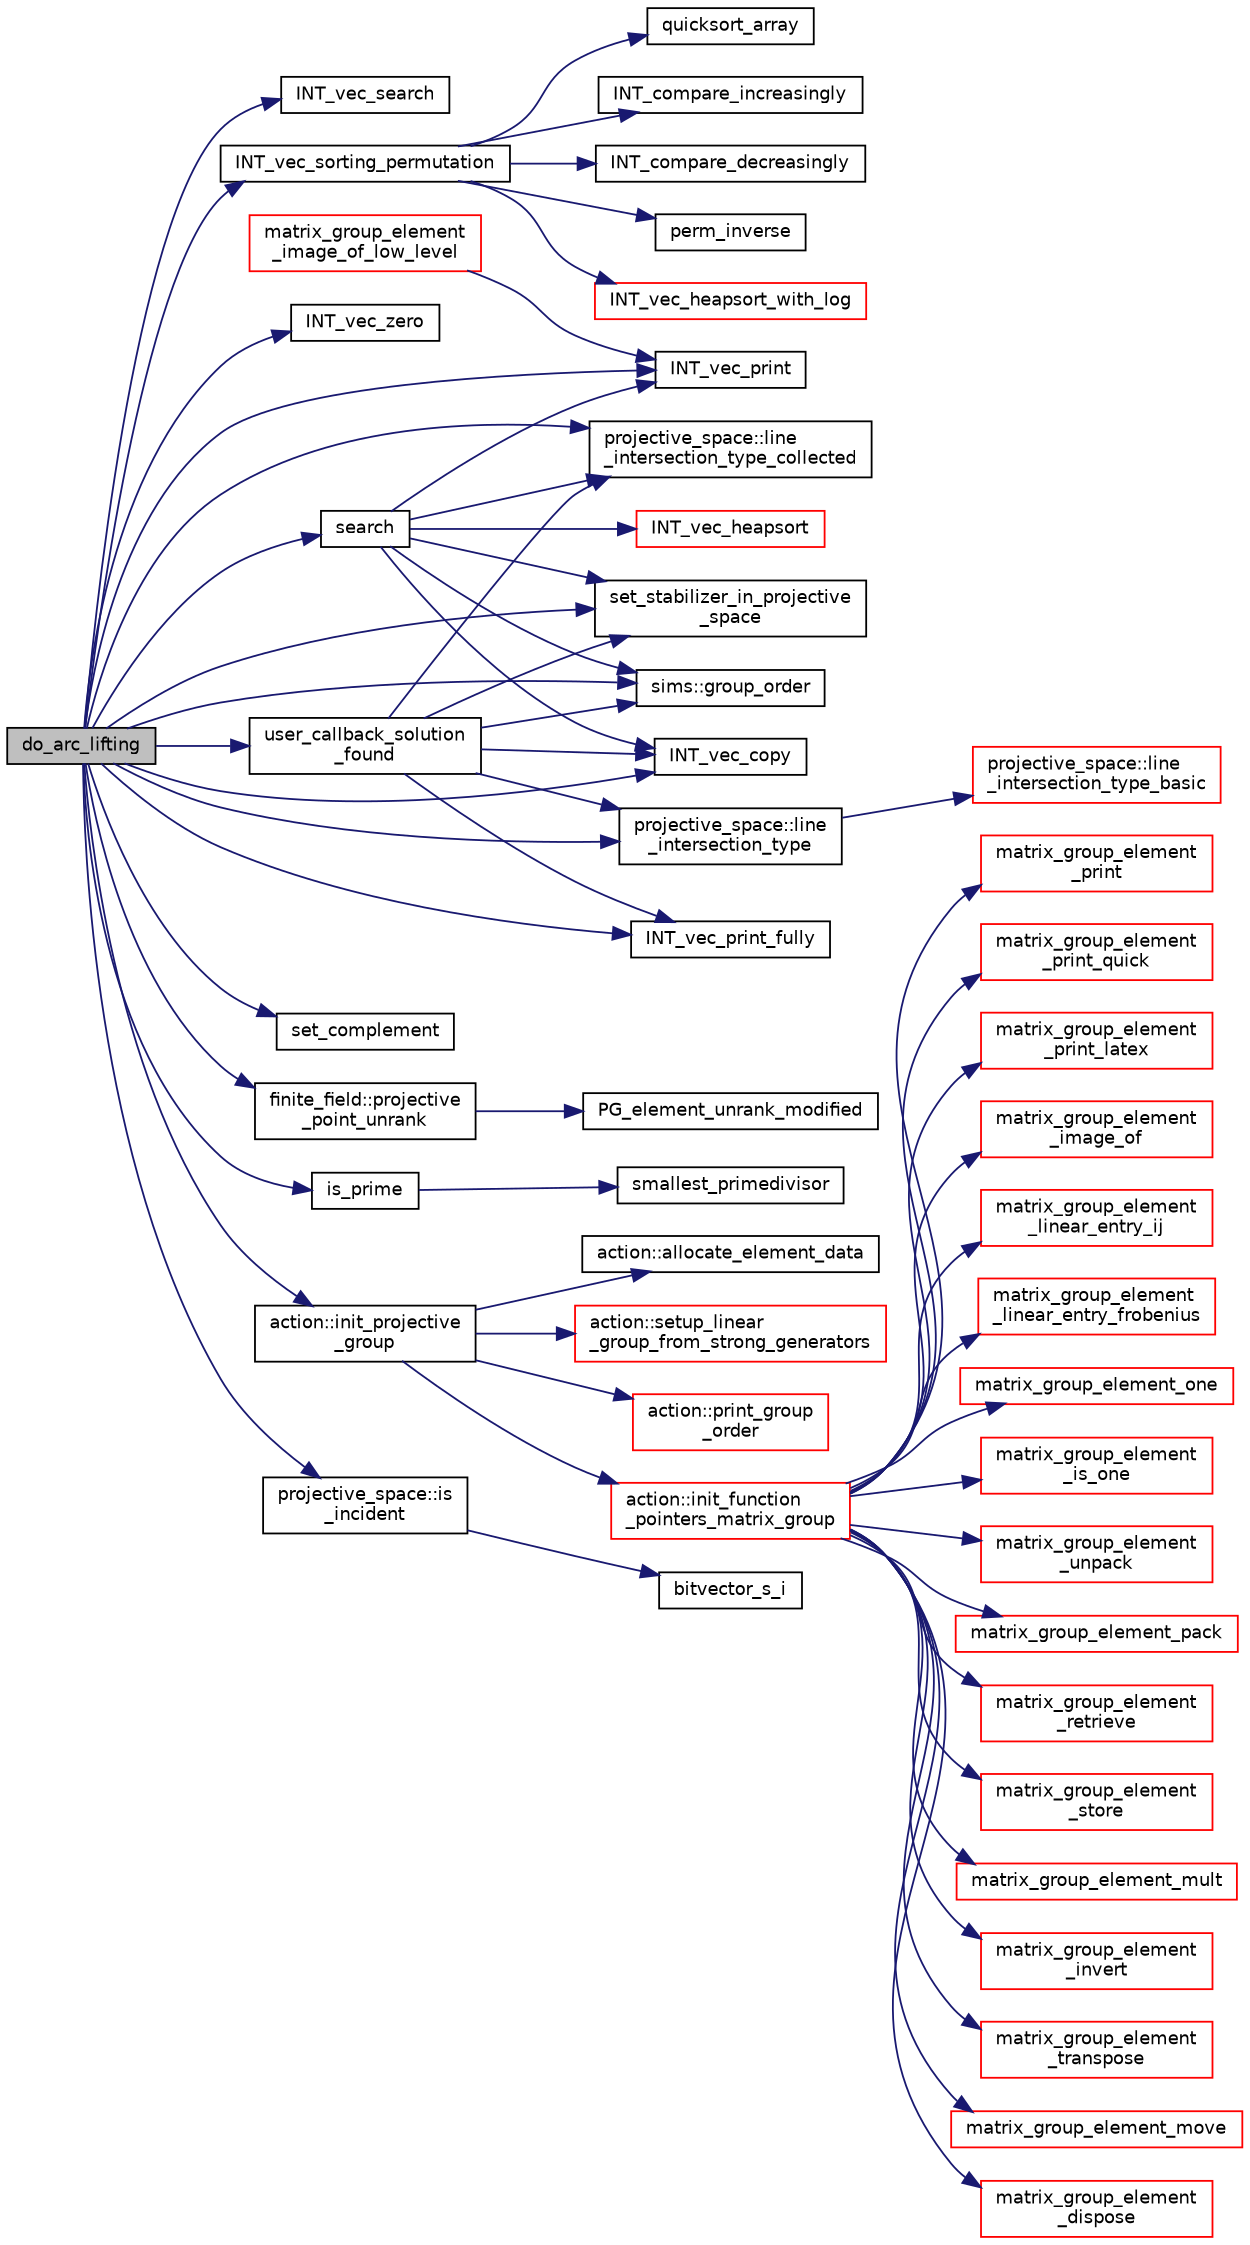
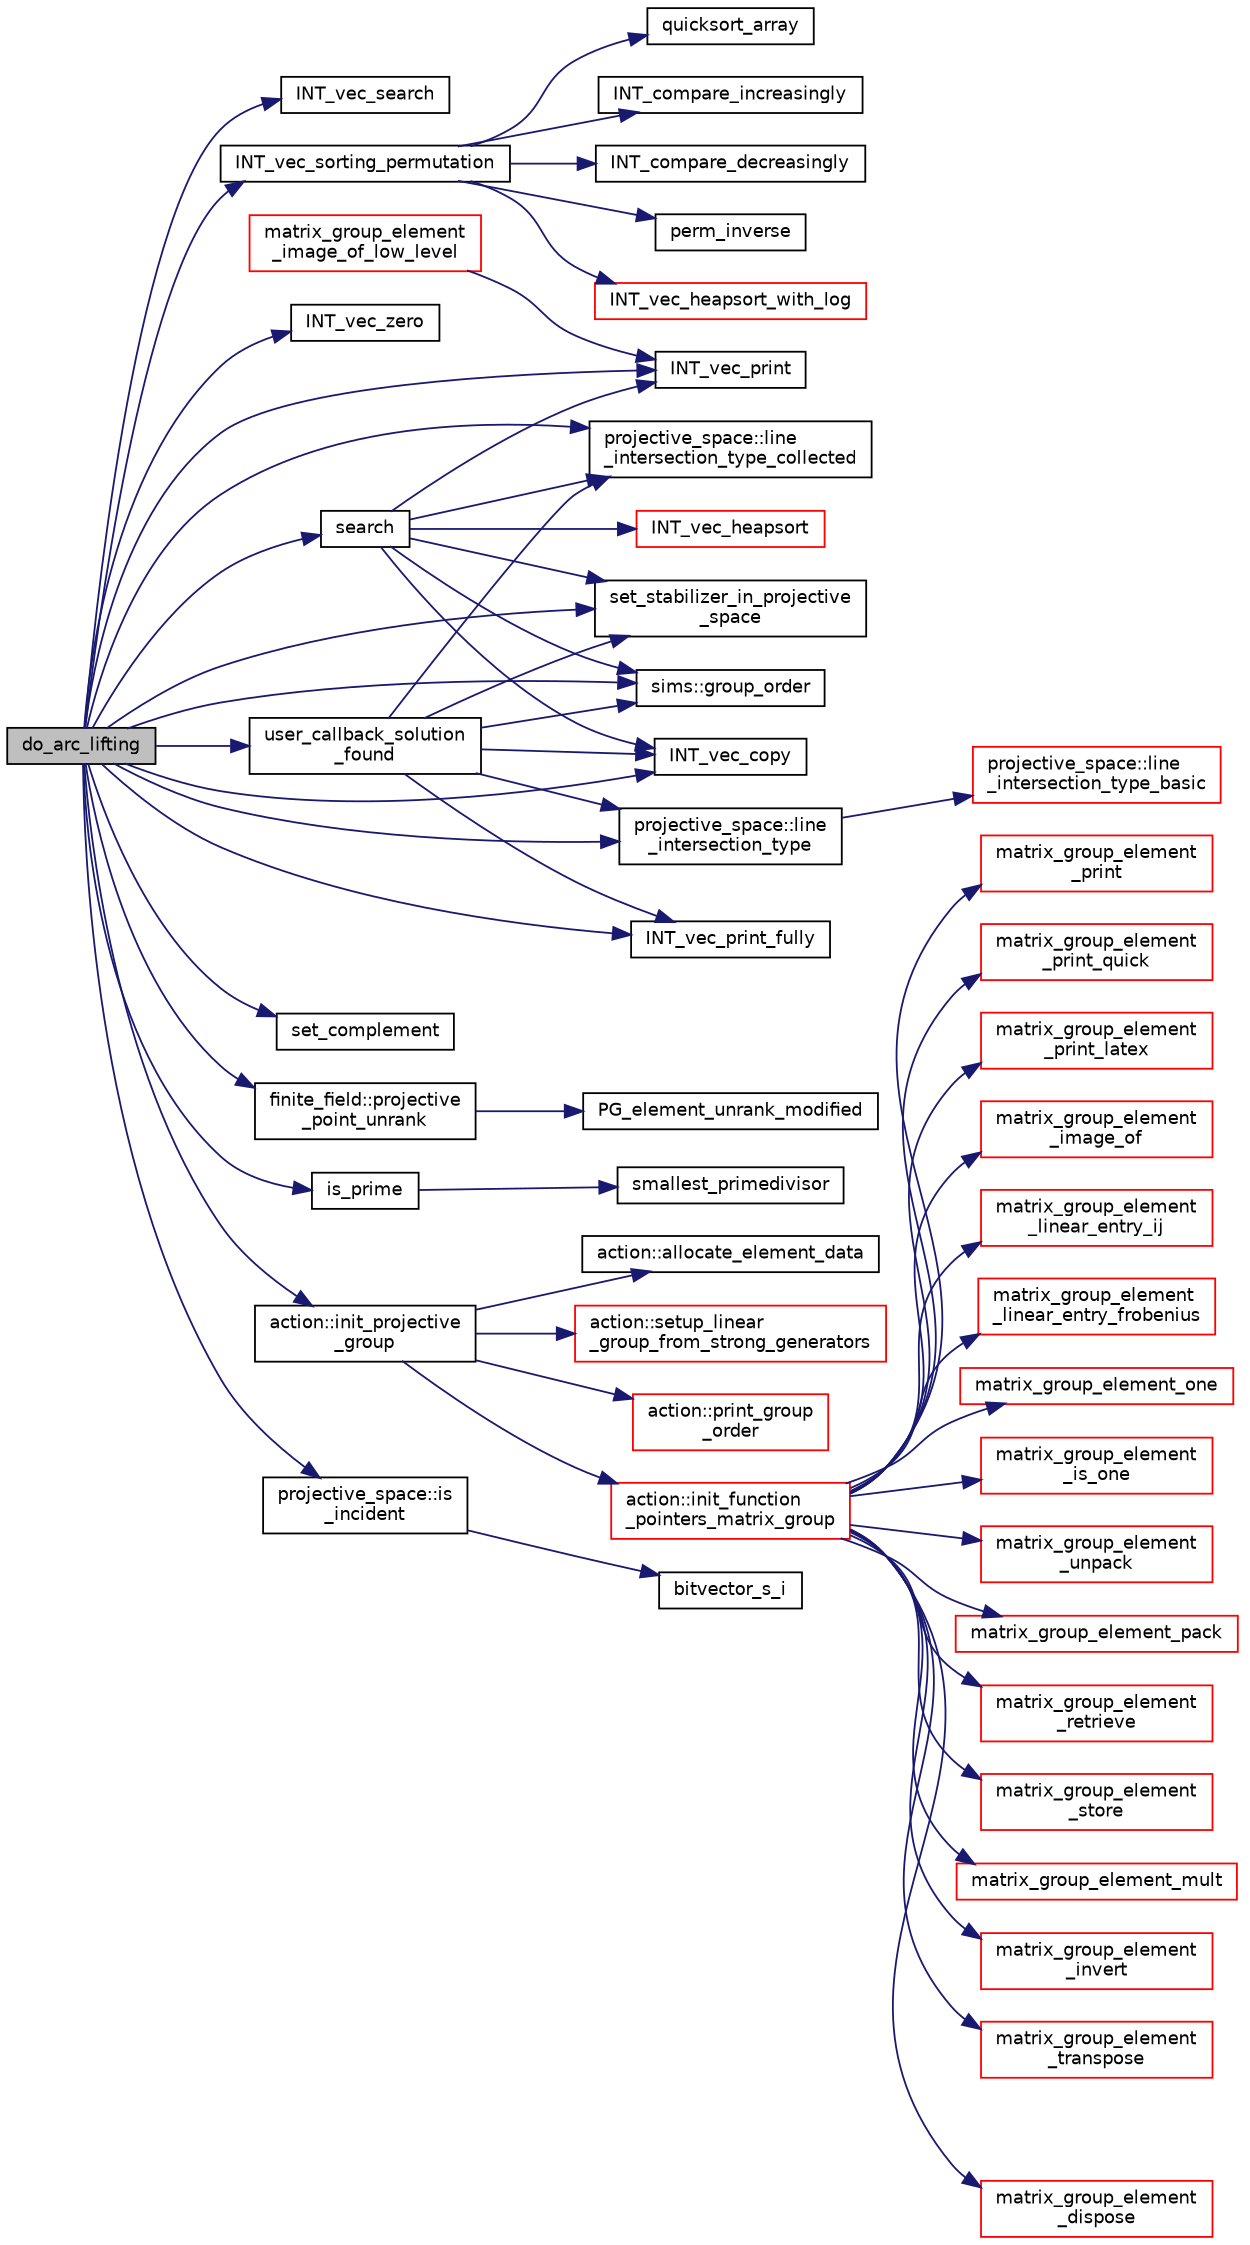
node "matrix_group_element_move": removed
